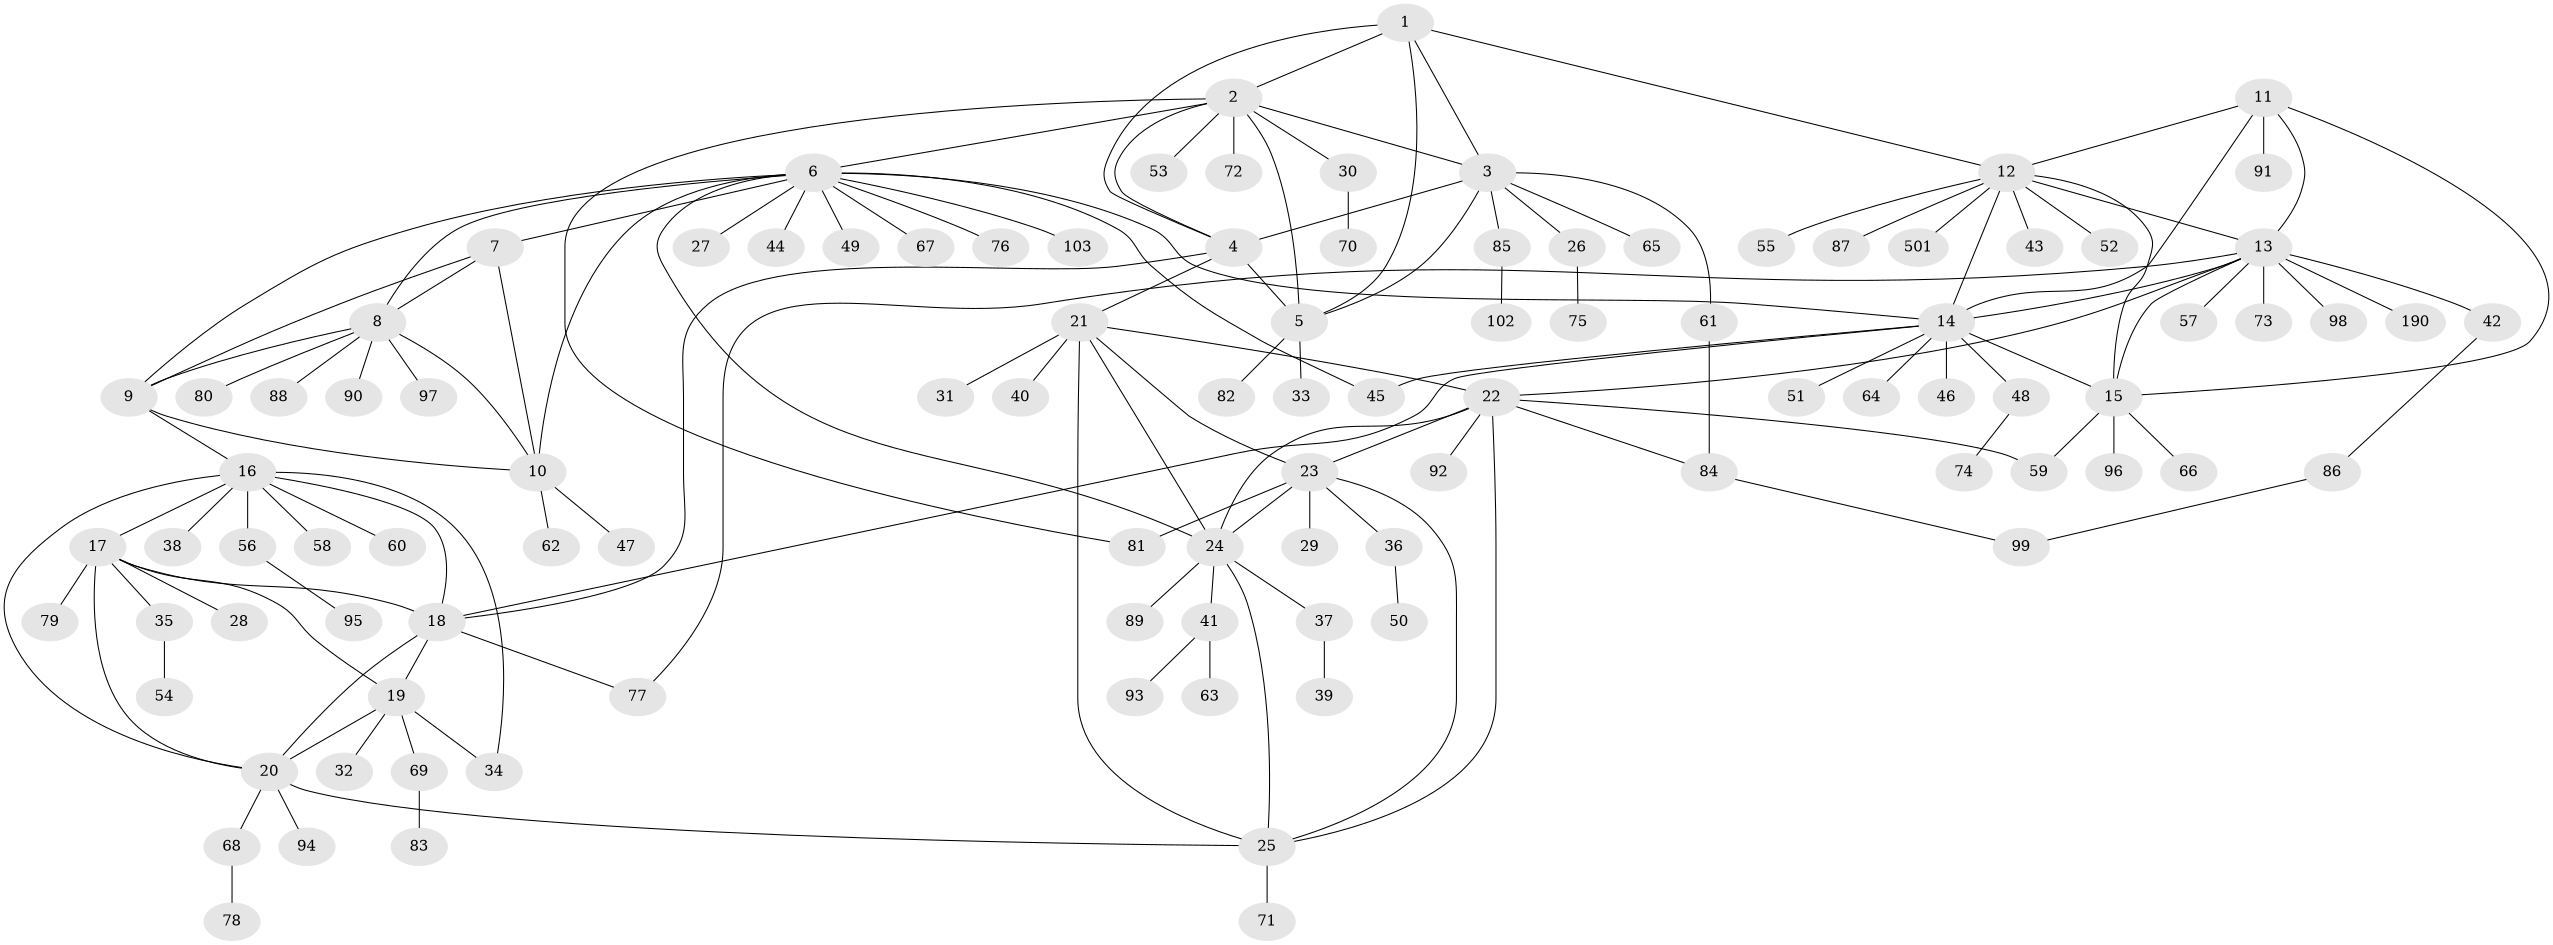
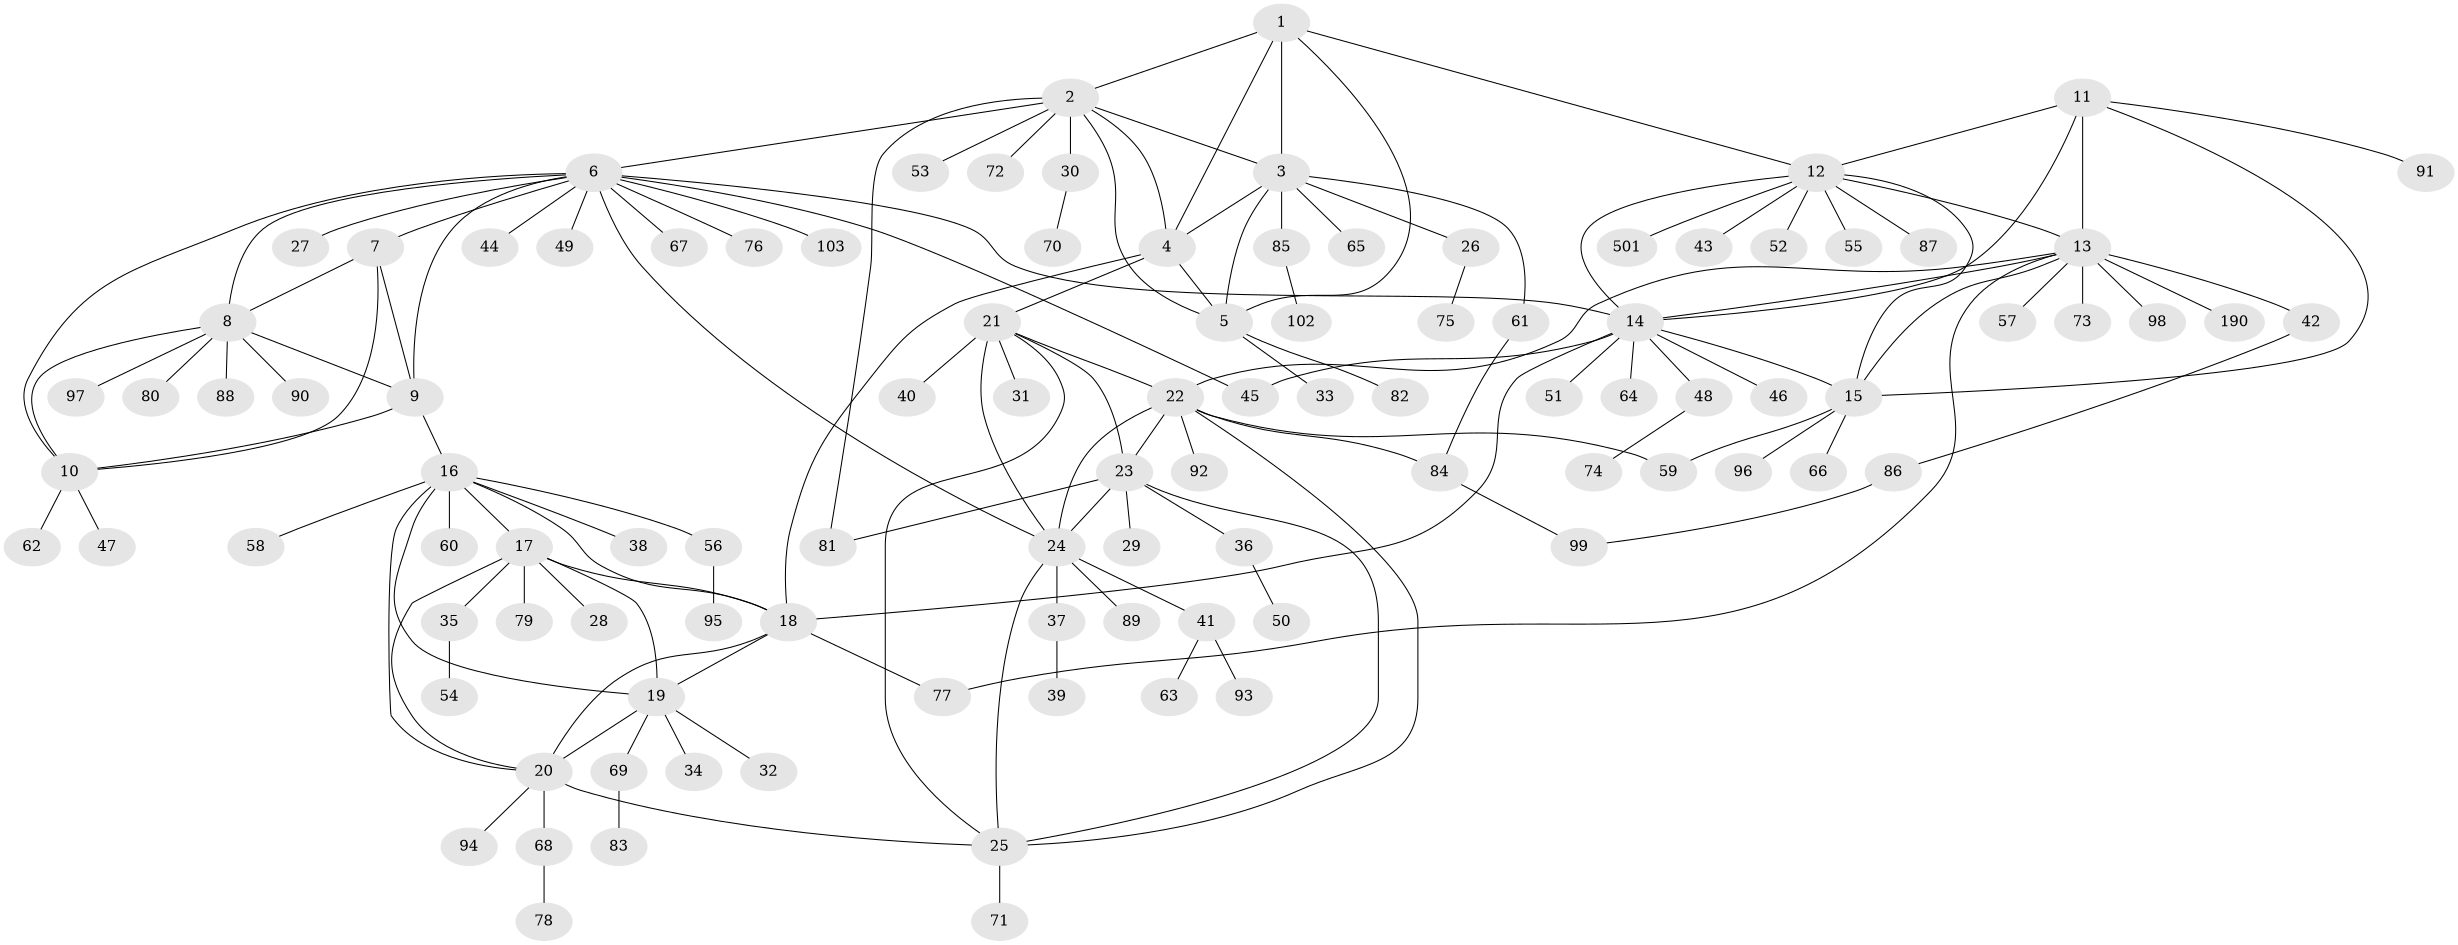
edge "16" -- "34": now "16" -- "19"
